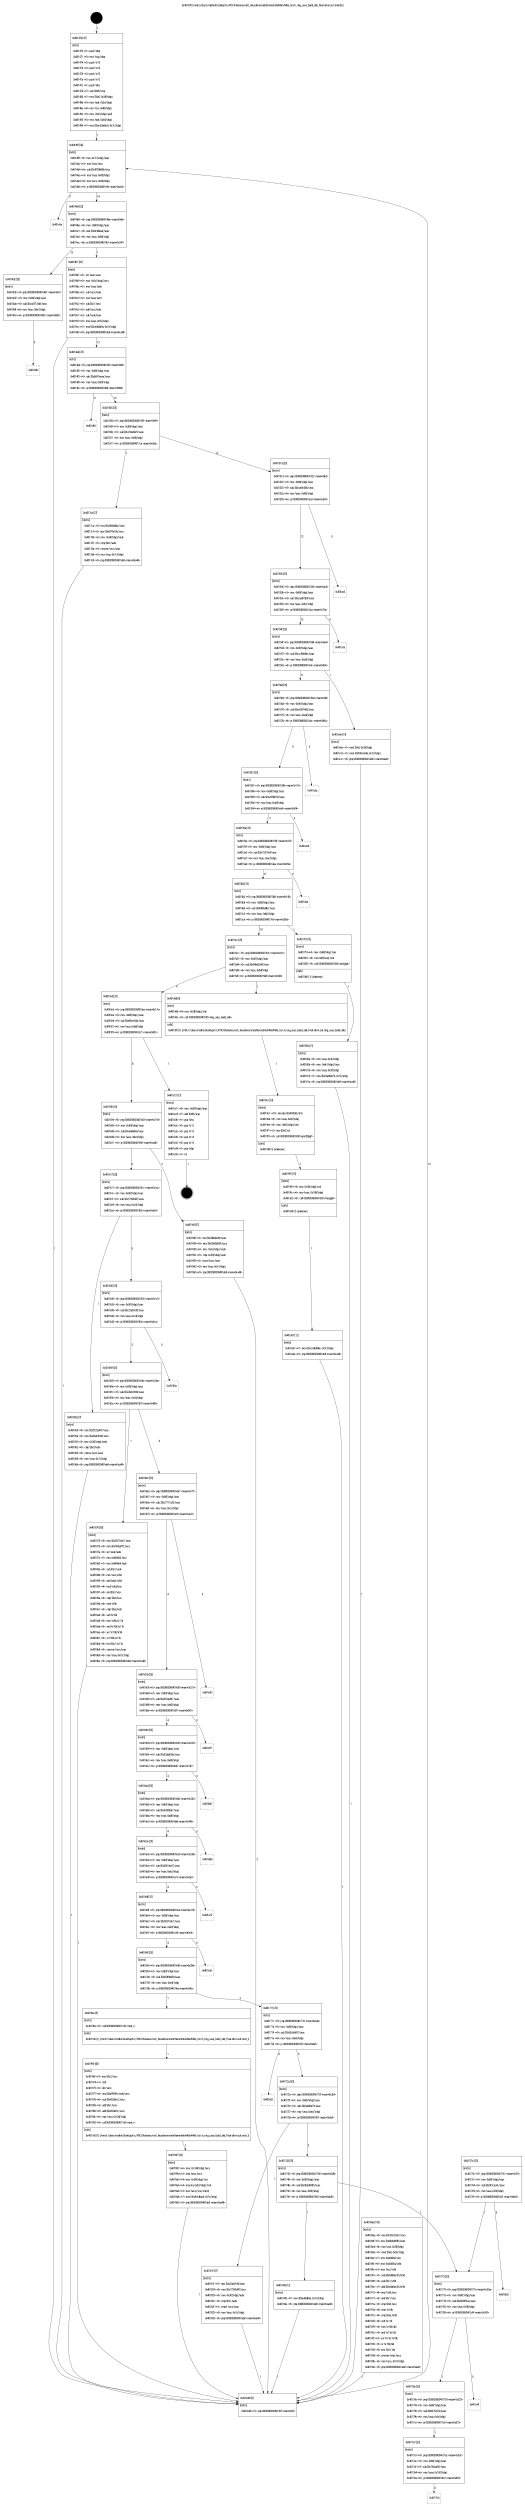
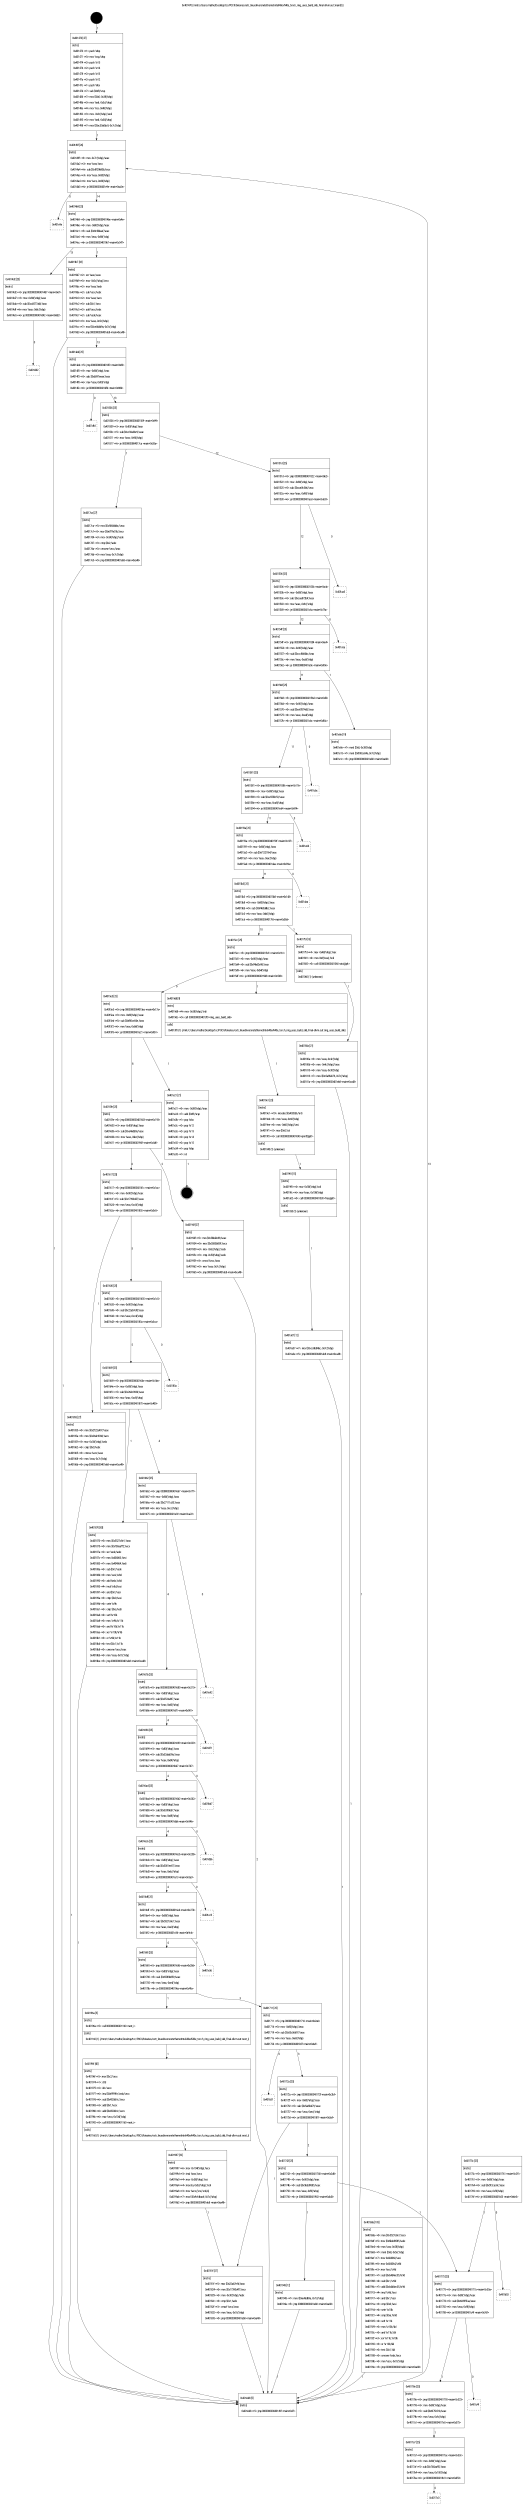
edge "0x401997 [32]" -> "0x401eb8 [5]": now "0x401997 [32]" -> "0x40181f [27]"
